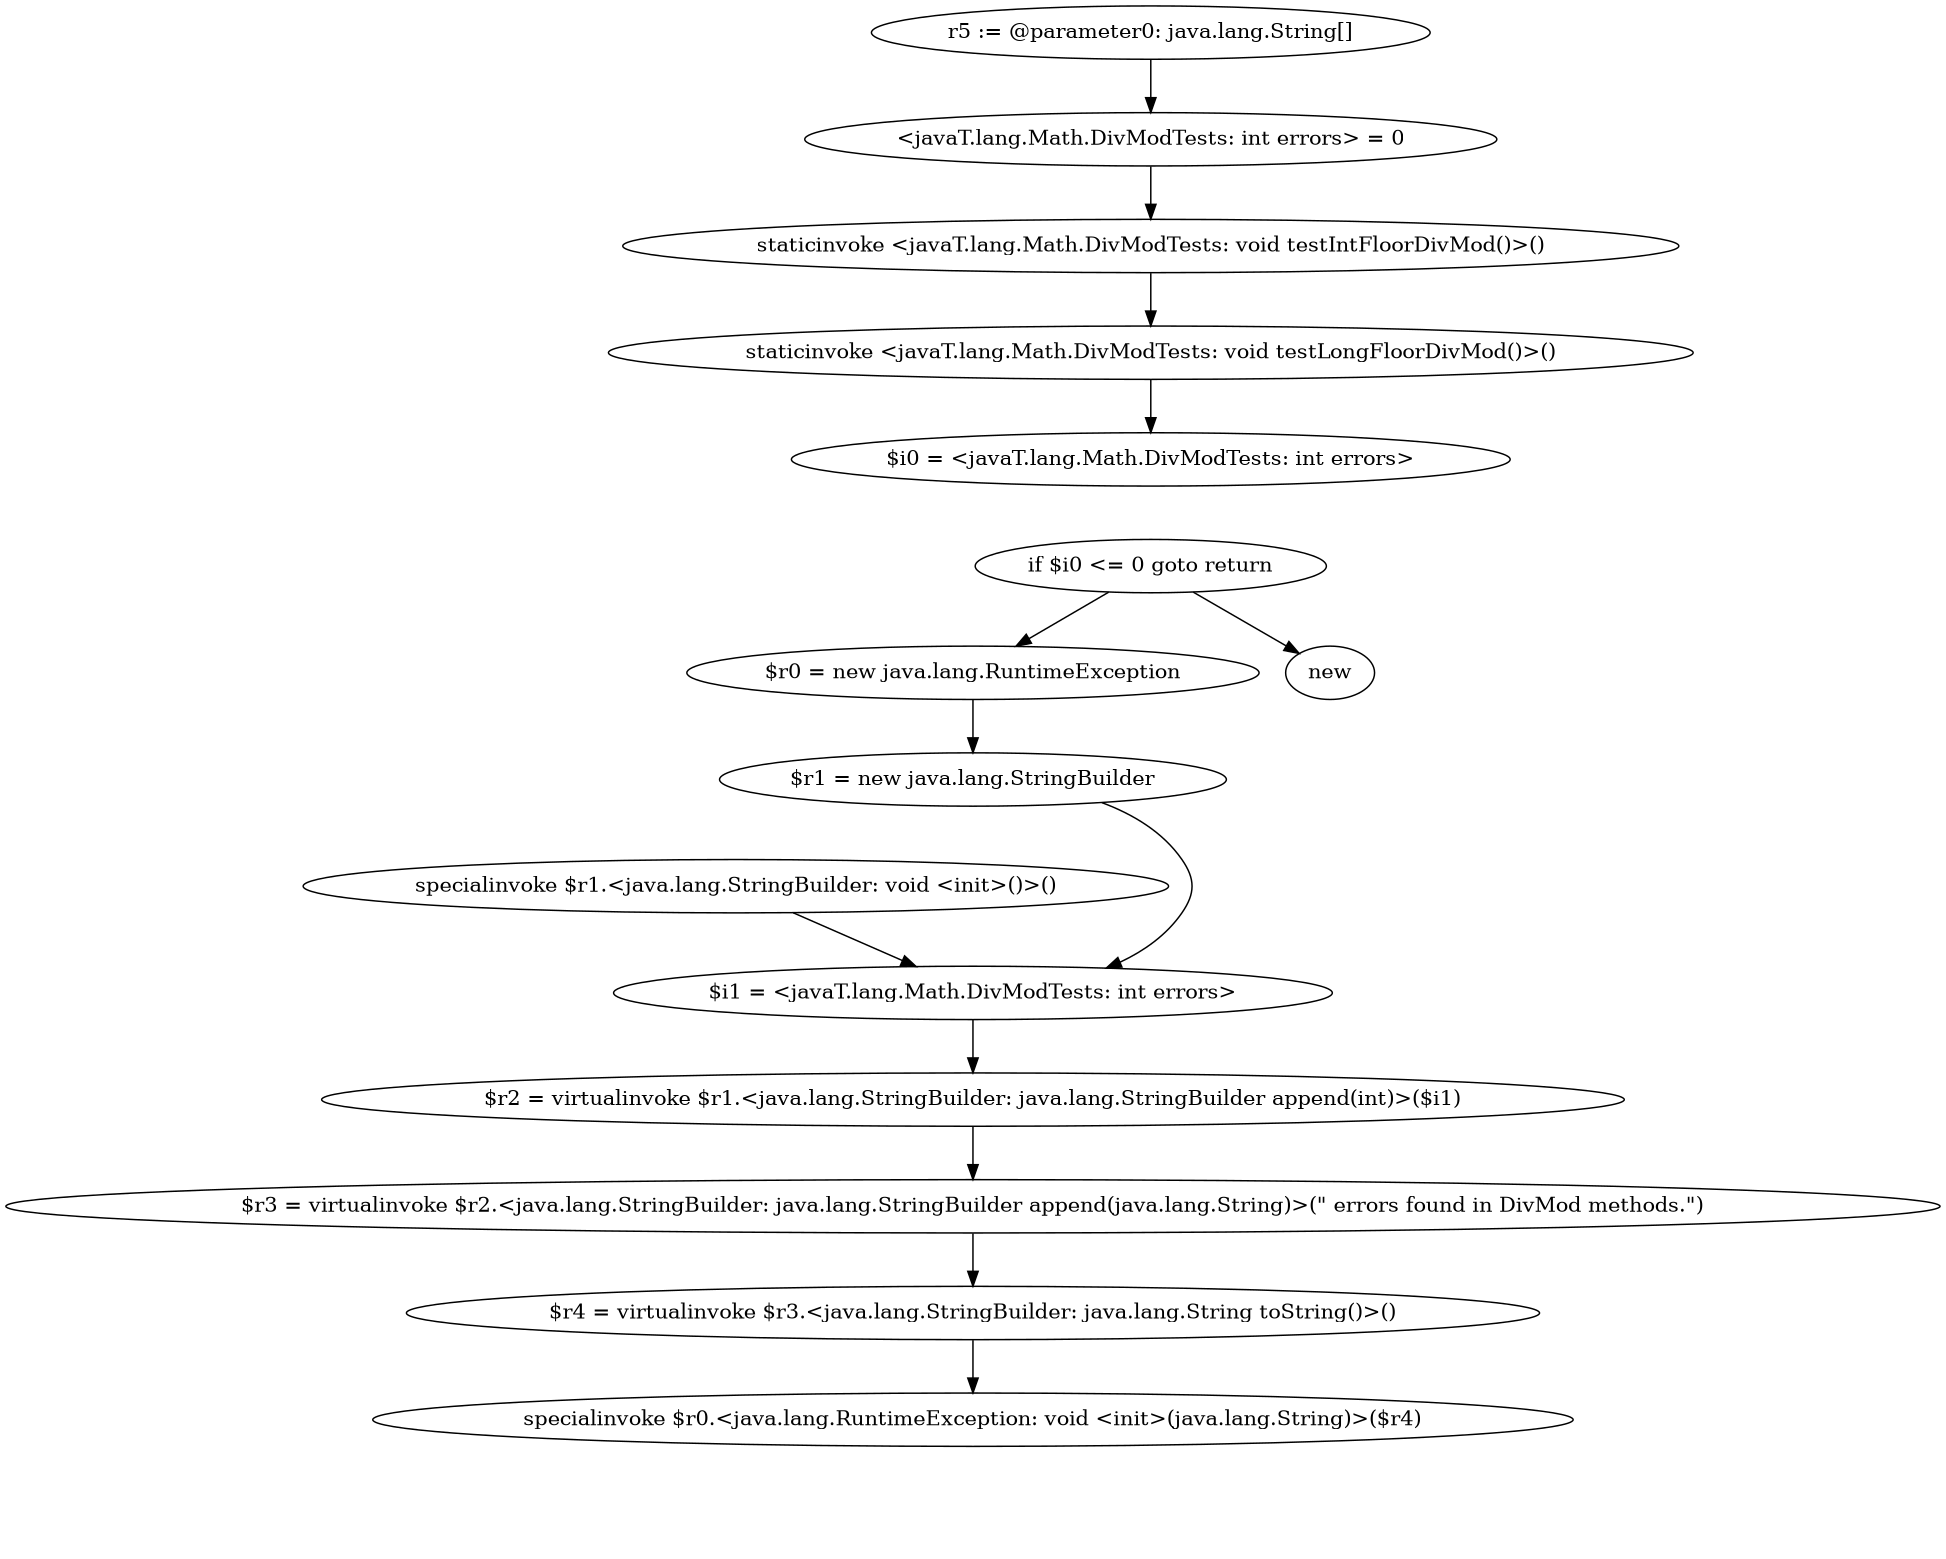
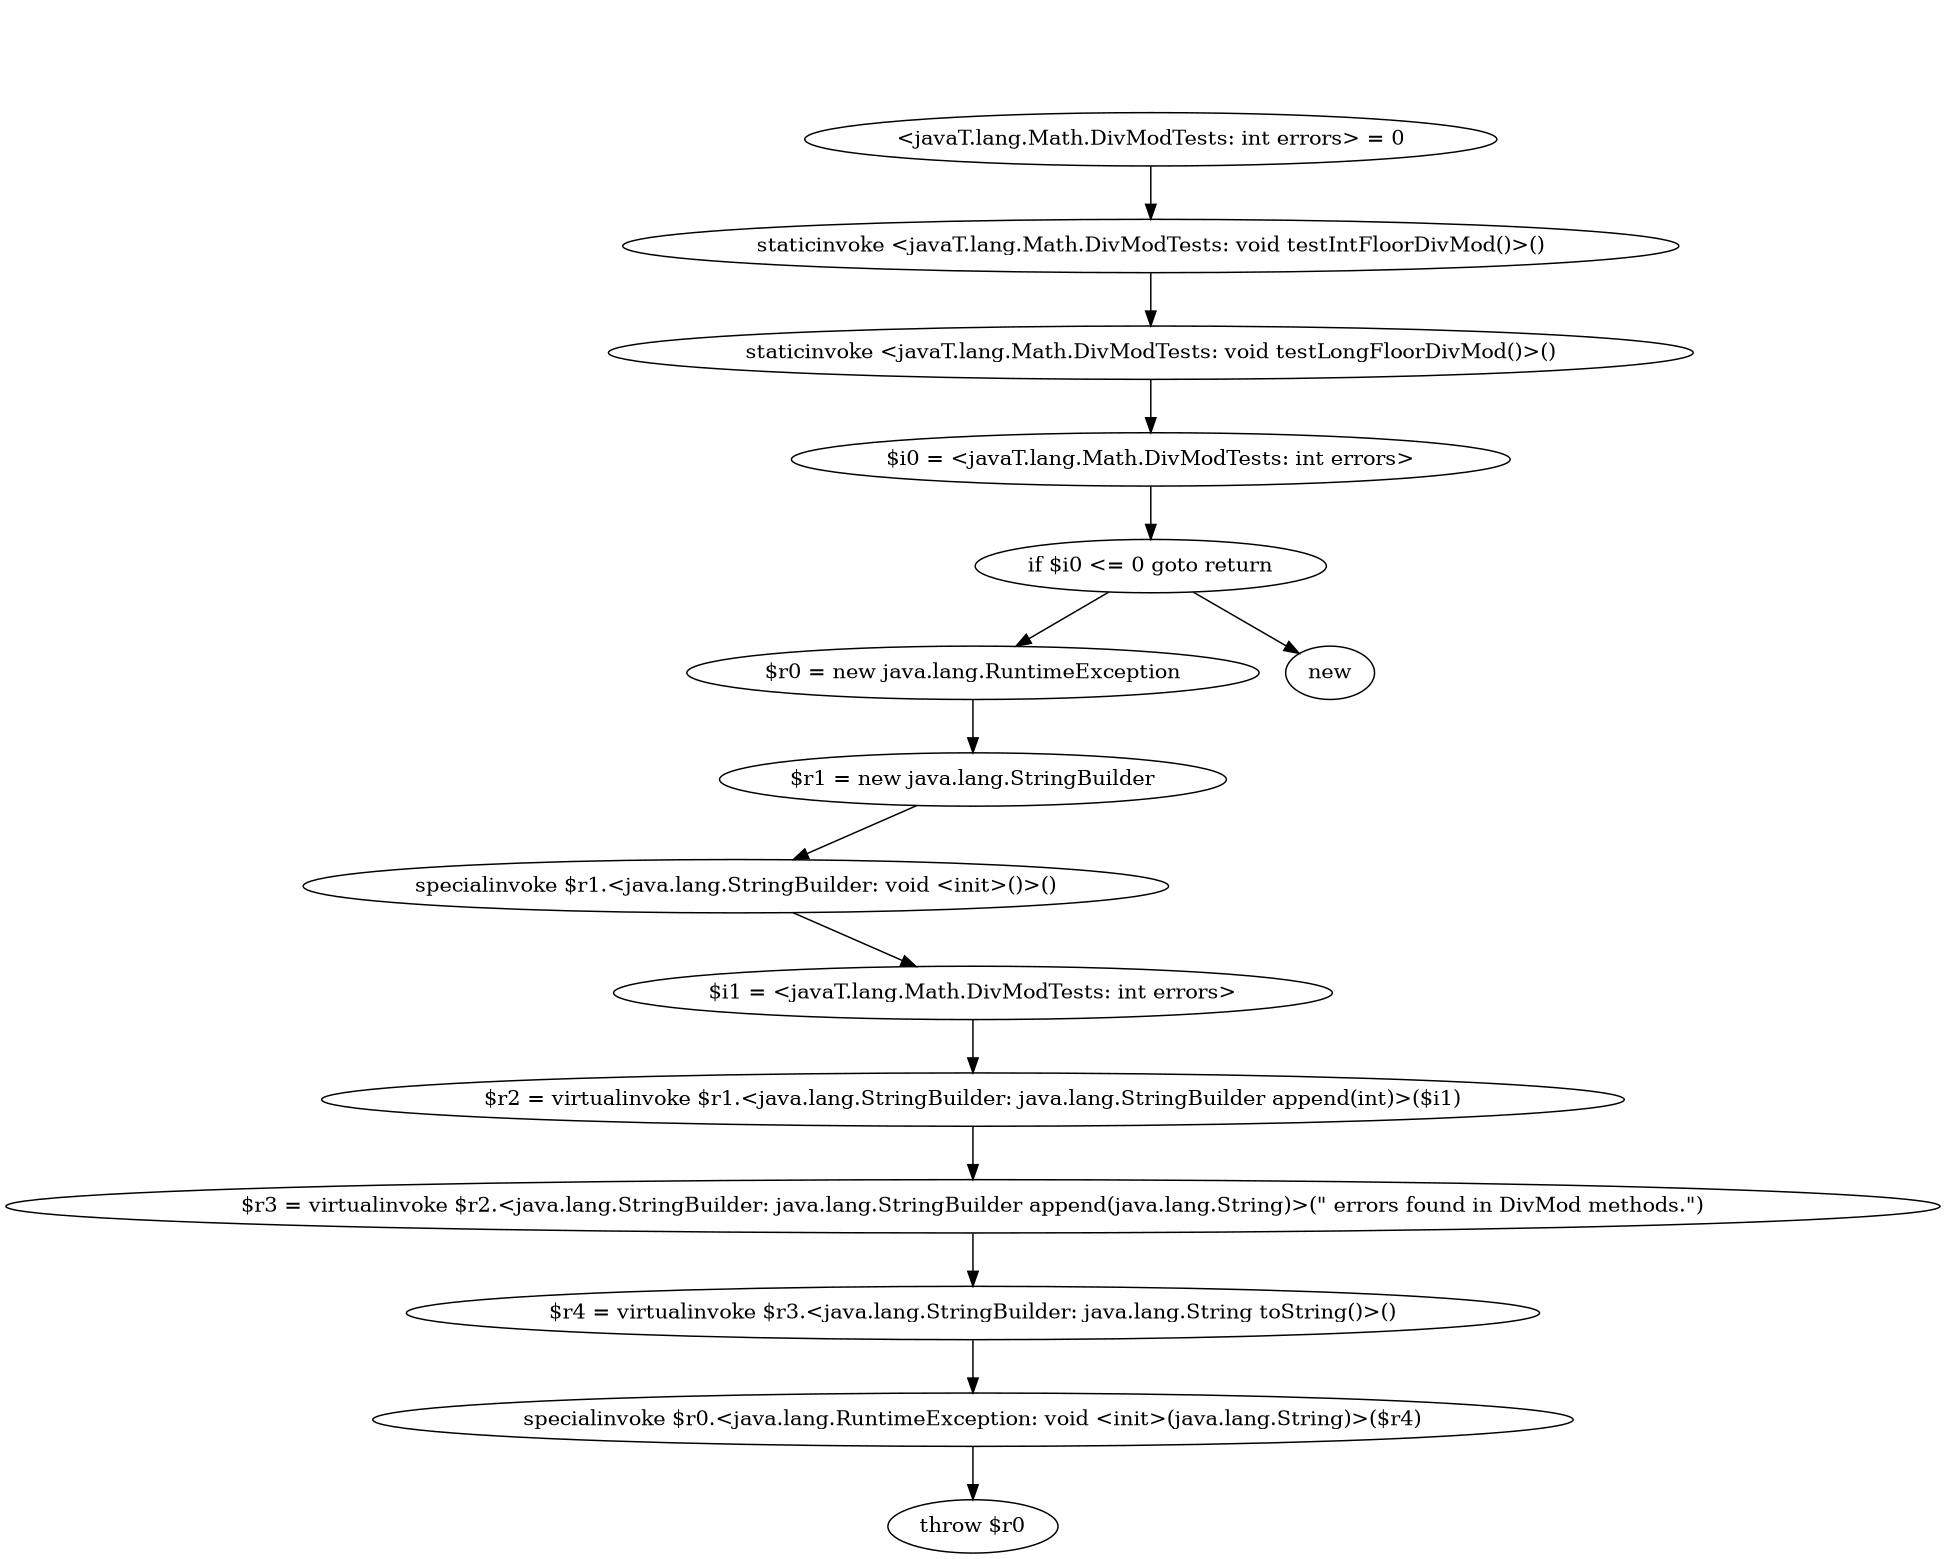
node "r5 := @parameter0: java.lang.String[]": removed
edge "$i0 = <javaT.lang.Math.DivModTests: int errors>" -> "if $i0 <= 0 goto return": added
edge "$r1 = new java.lang.StringBuilder" -> "$i1 = <javaT.lang.Math.DivModTests: int errors>": now "$r1 = new java.lang.StringBuilder" -> "specialinvoke $r1.<java.lang.StringBuilder: void <init>()>()"
node "throw $r0": added
